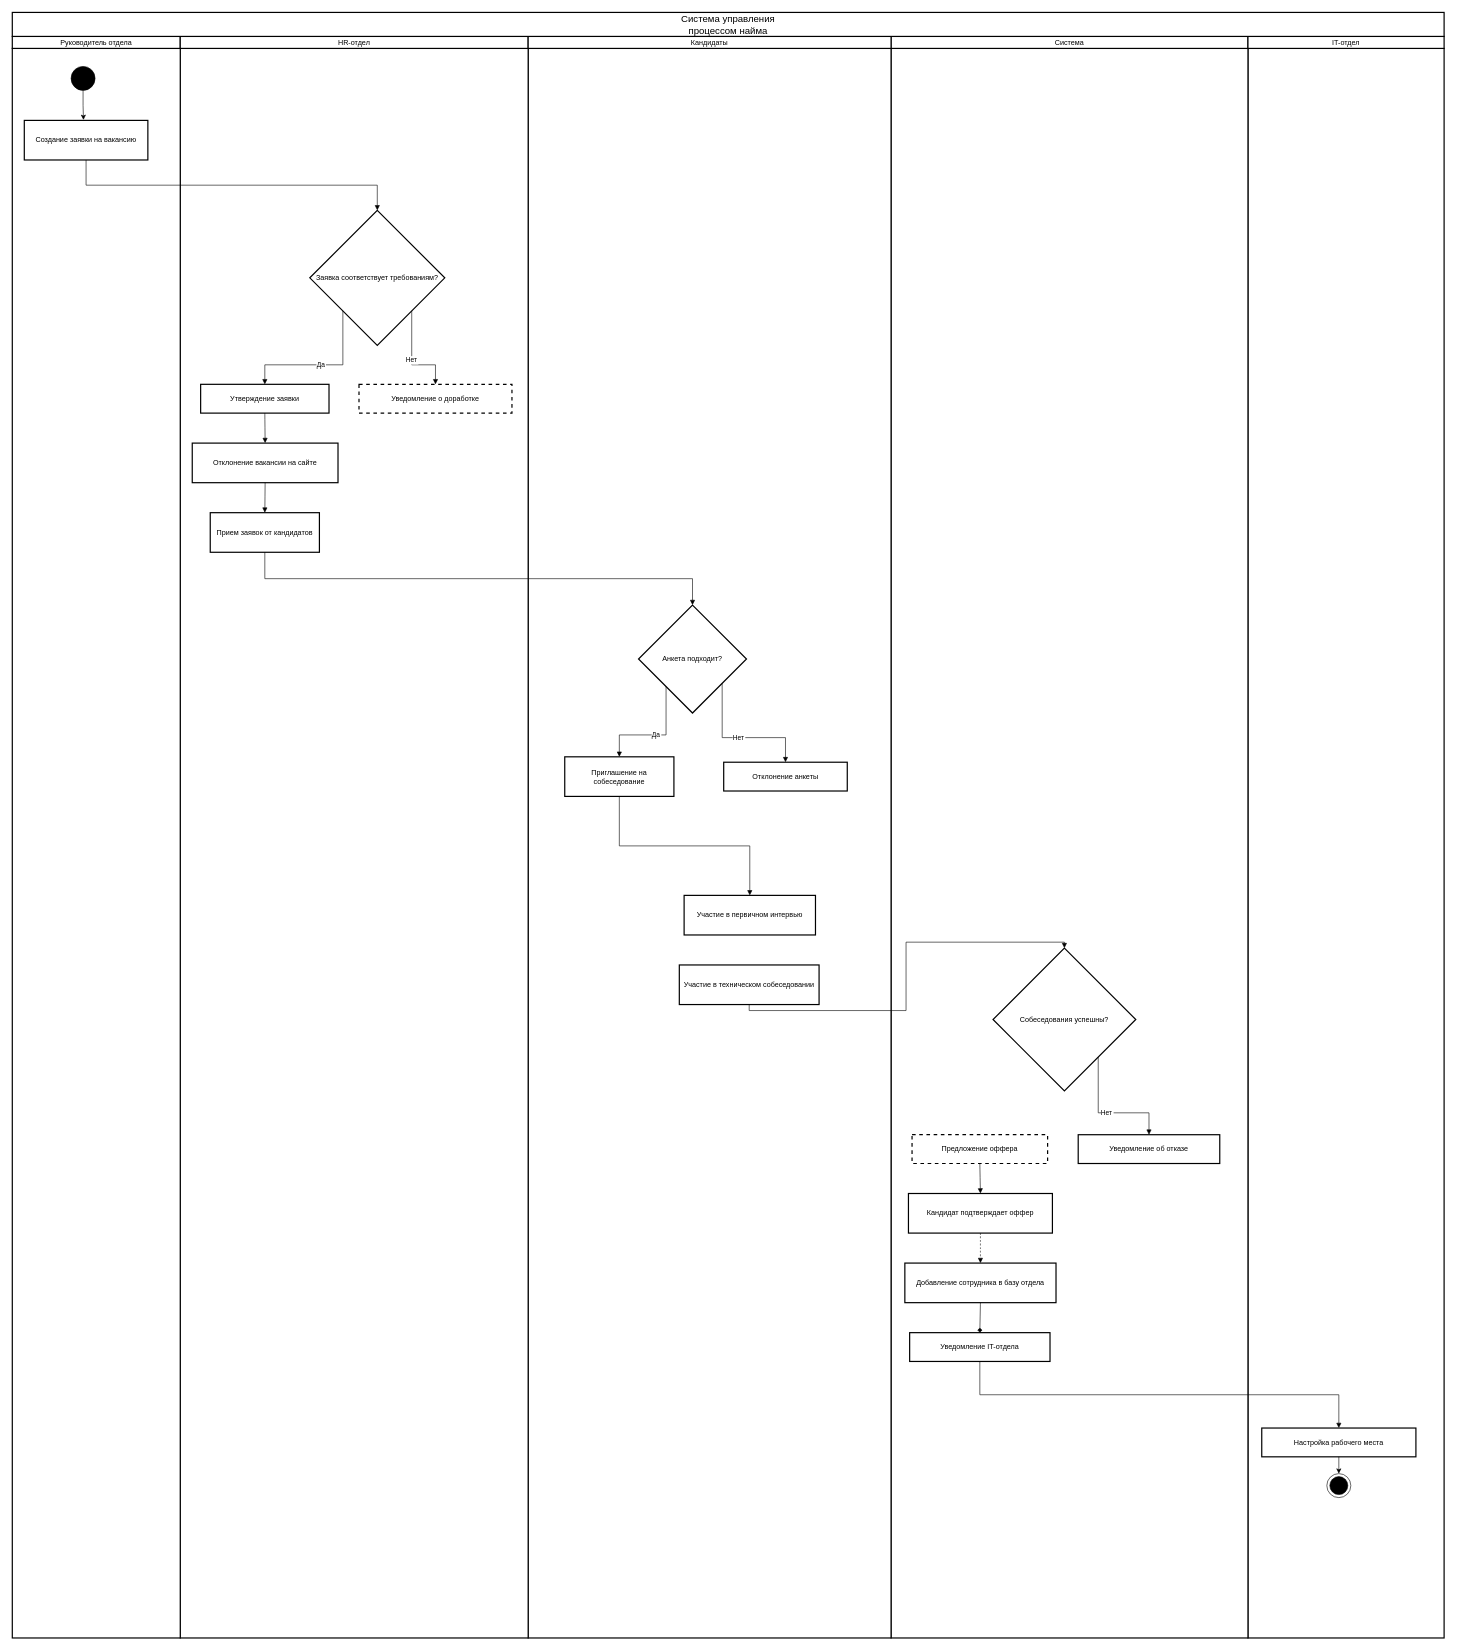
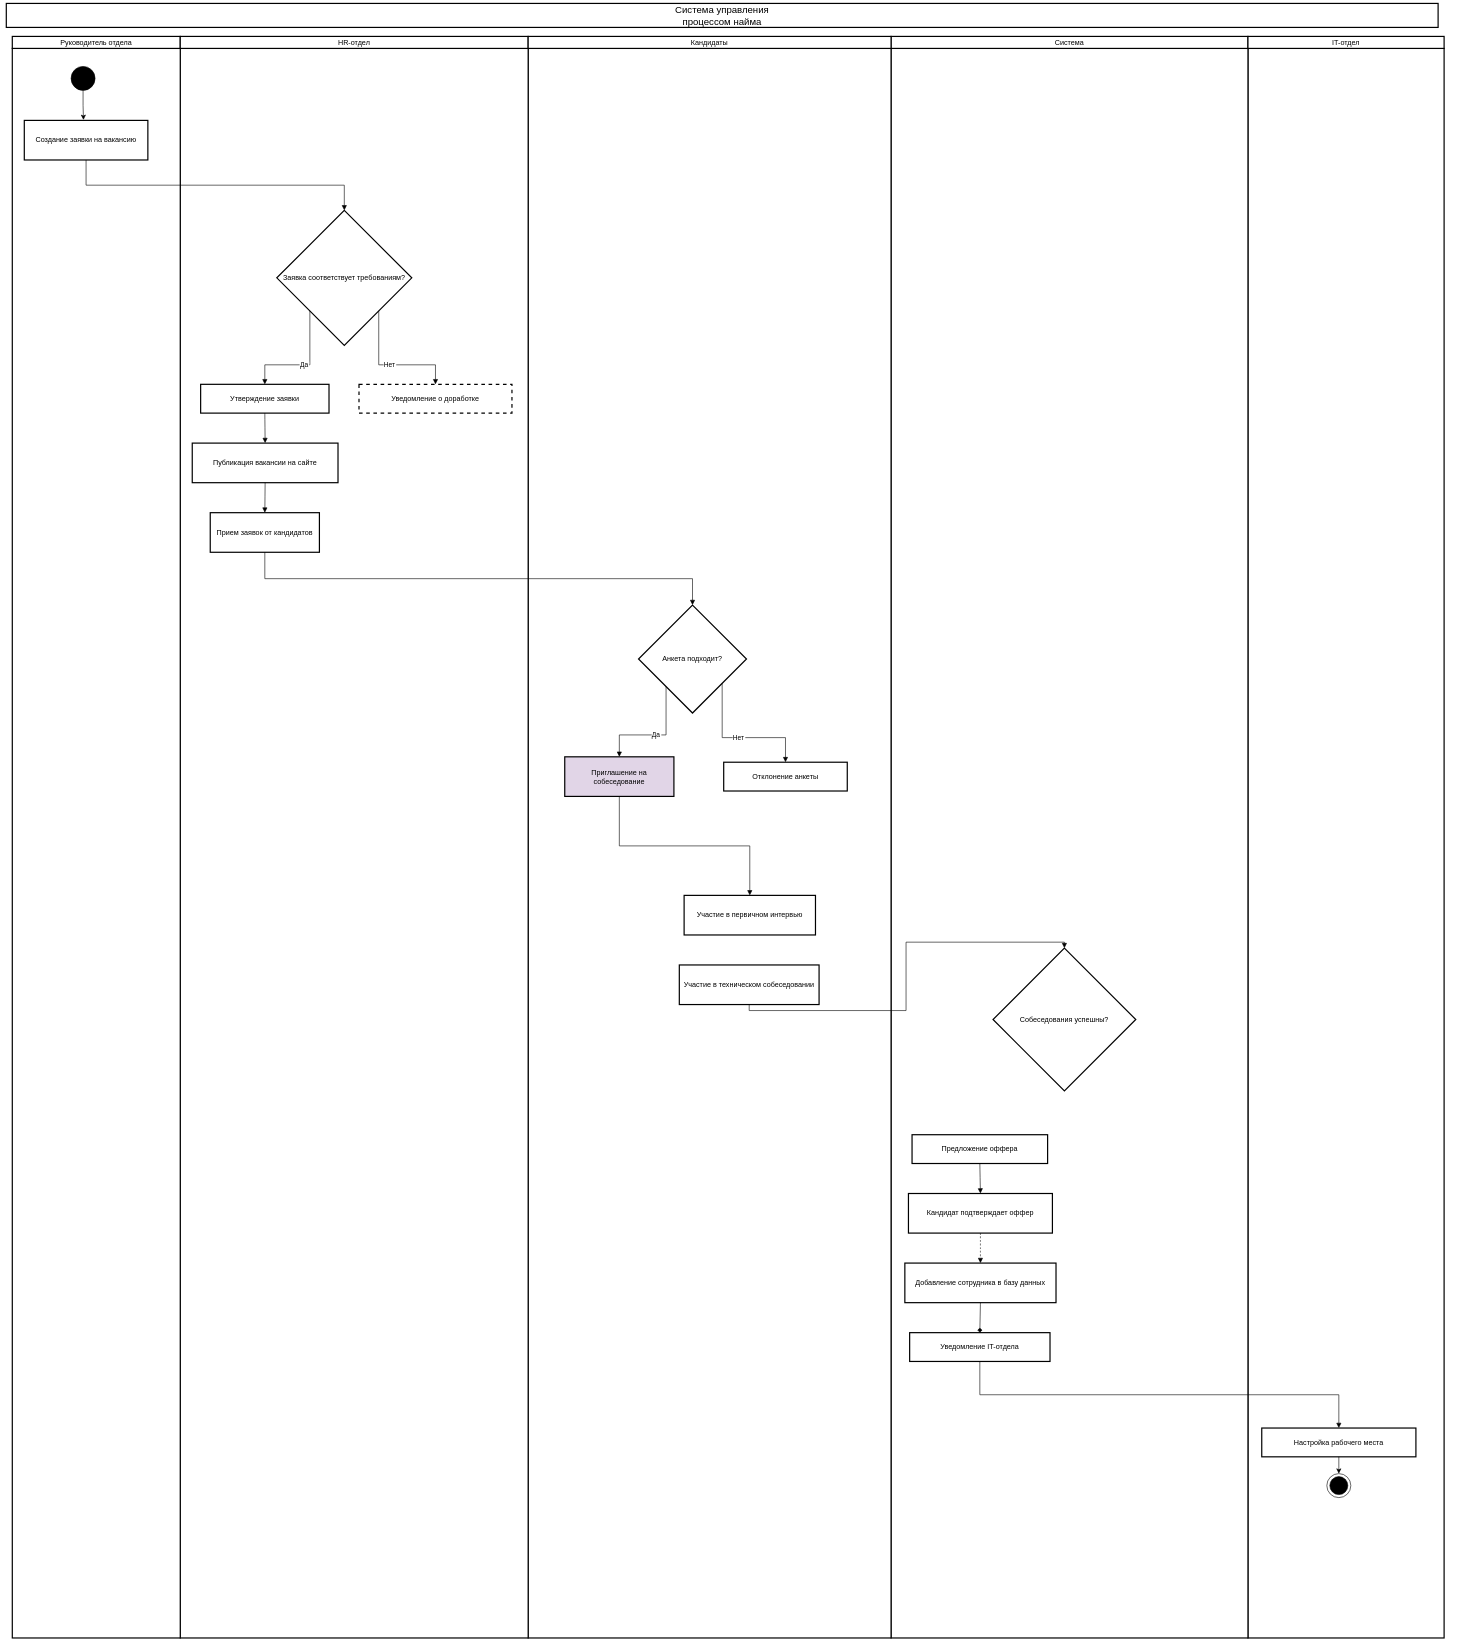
node "Система управления процессом найма": moved (728, 24) -> (722, 15)
node "Заявка соответствует требованиям?": moved (377, 278) -> (344, 278)
node "Отклонение вакансии на сайте": label "Отклонение вакансии на сайте" -> "Публикация вакансии на сайте"
node "Приглашение на собеседование": fillcolor #ffffff -> #e1d5e7
edge "Собеседования успешны?" -> "Уведомление об отказе": removed, label "Нет"
node "Предложение оффера": style dashed -> solid
node "Уведомление об отказе": removed
node "Добавление сотрудника в базу отдела": label "Добавление сотрудника в базу отдела" -> "Добавление сотрудника в базу данных"
